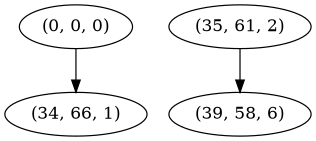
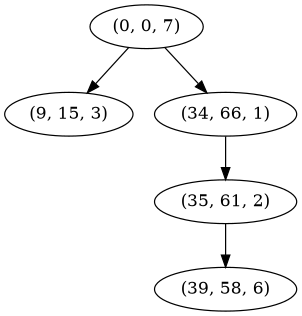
node "(0, 0, 0)": label "(0, 0, 0)" -> "(0, 0, 7)"
node "(9, 15, 3)": added
edge "(34, 66, 1)" -> "(35, 61, 2)": added
